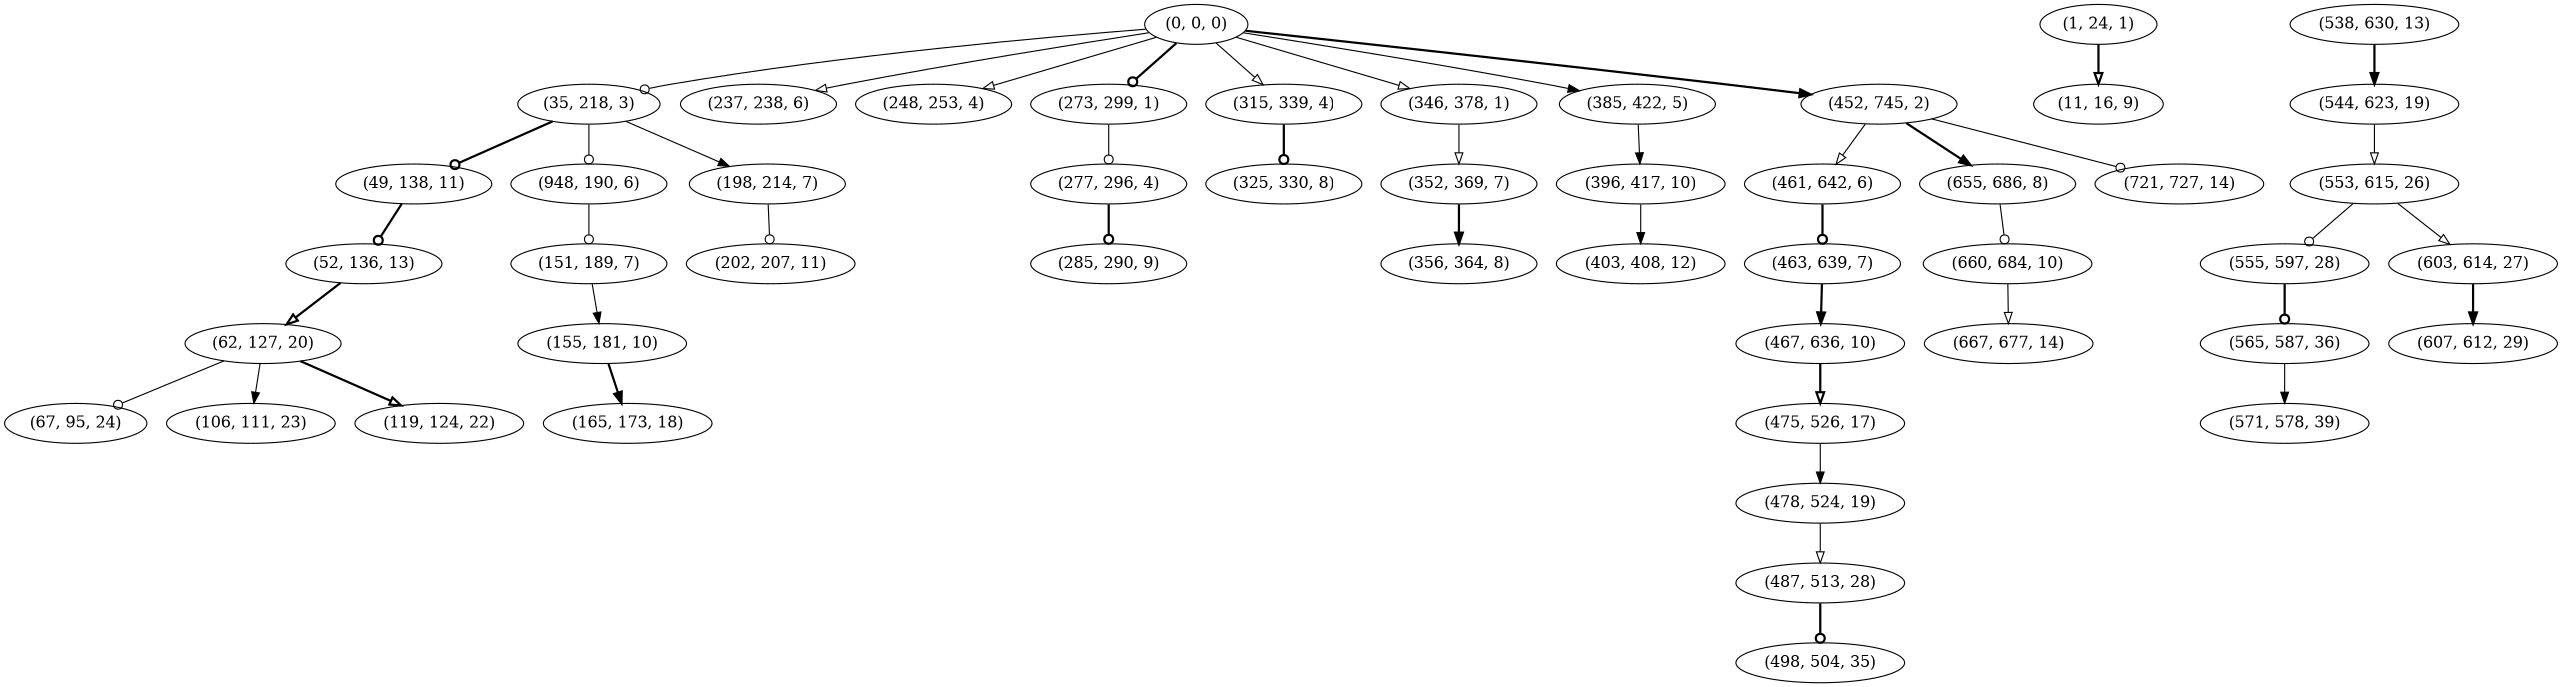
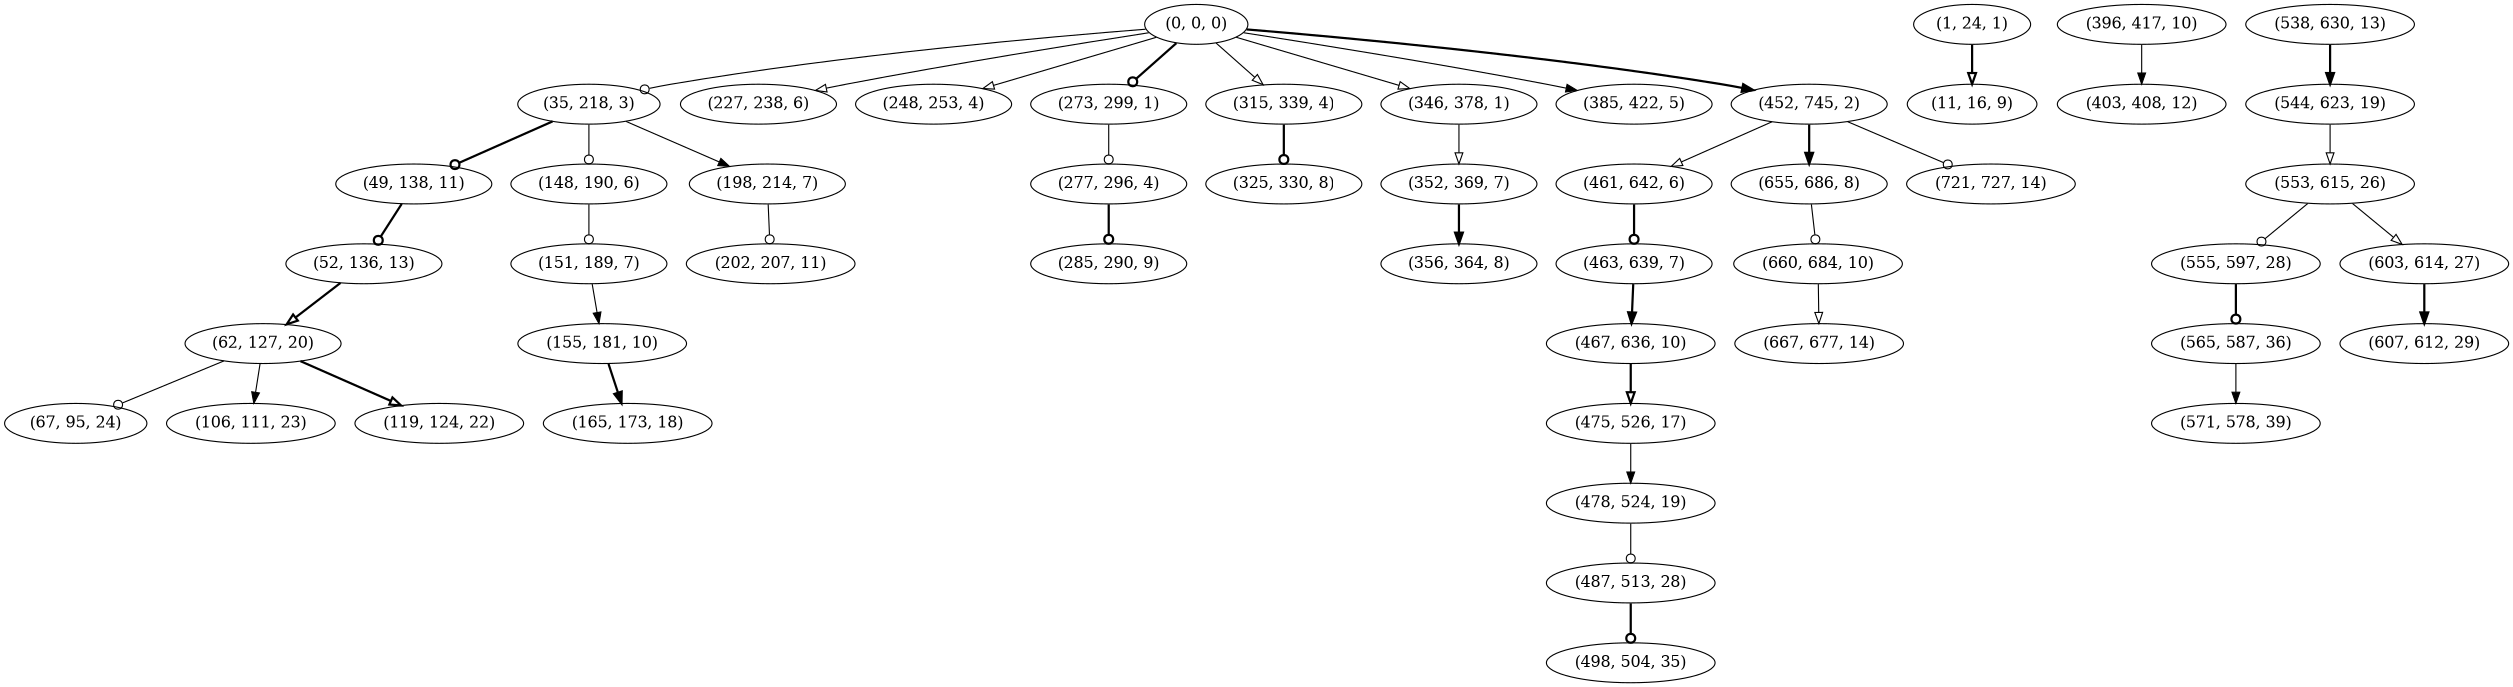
node "(237, 238, 6)": label "(237, 238, 6)" -> "(227, 238, 6)"
edge "(385, 422, 5)" -> "(396, 417, 10)": removed
node "(948, 190, 6)": label "(948, 190, 6)" -> "(148, 190, 6)"
edge "(478, 524, 19)" -> "(487, 513, 28)": arrowhead onormal -> odot
